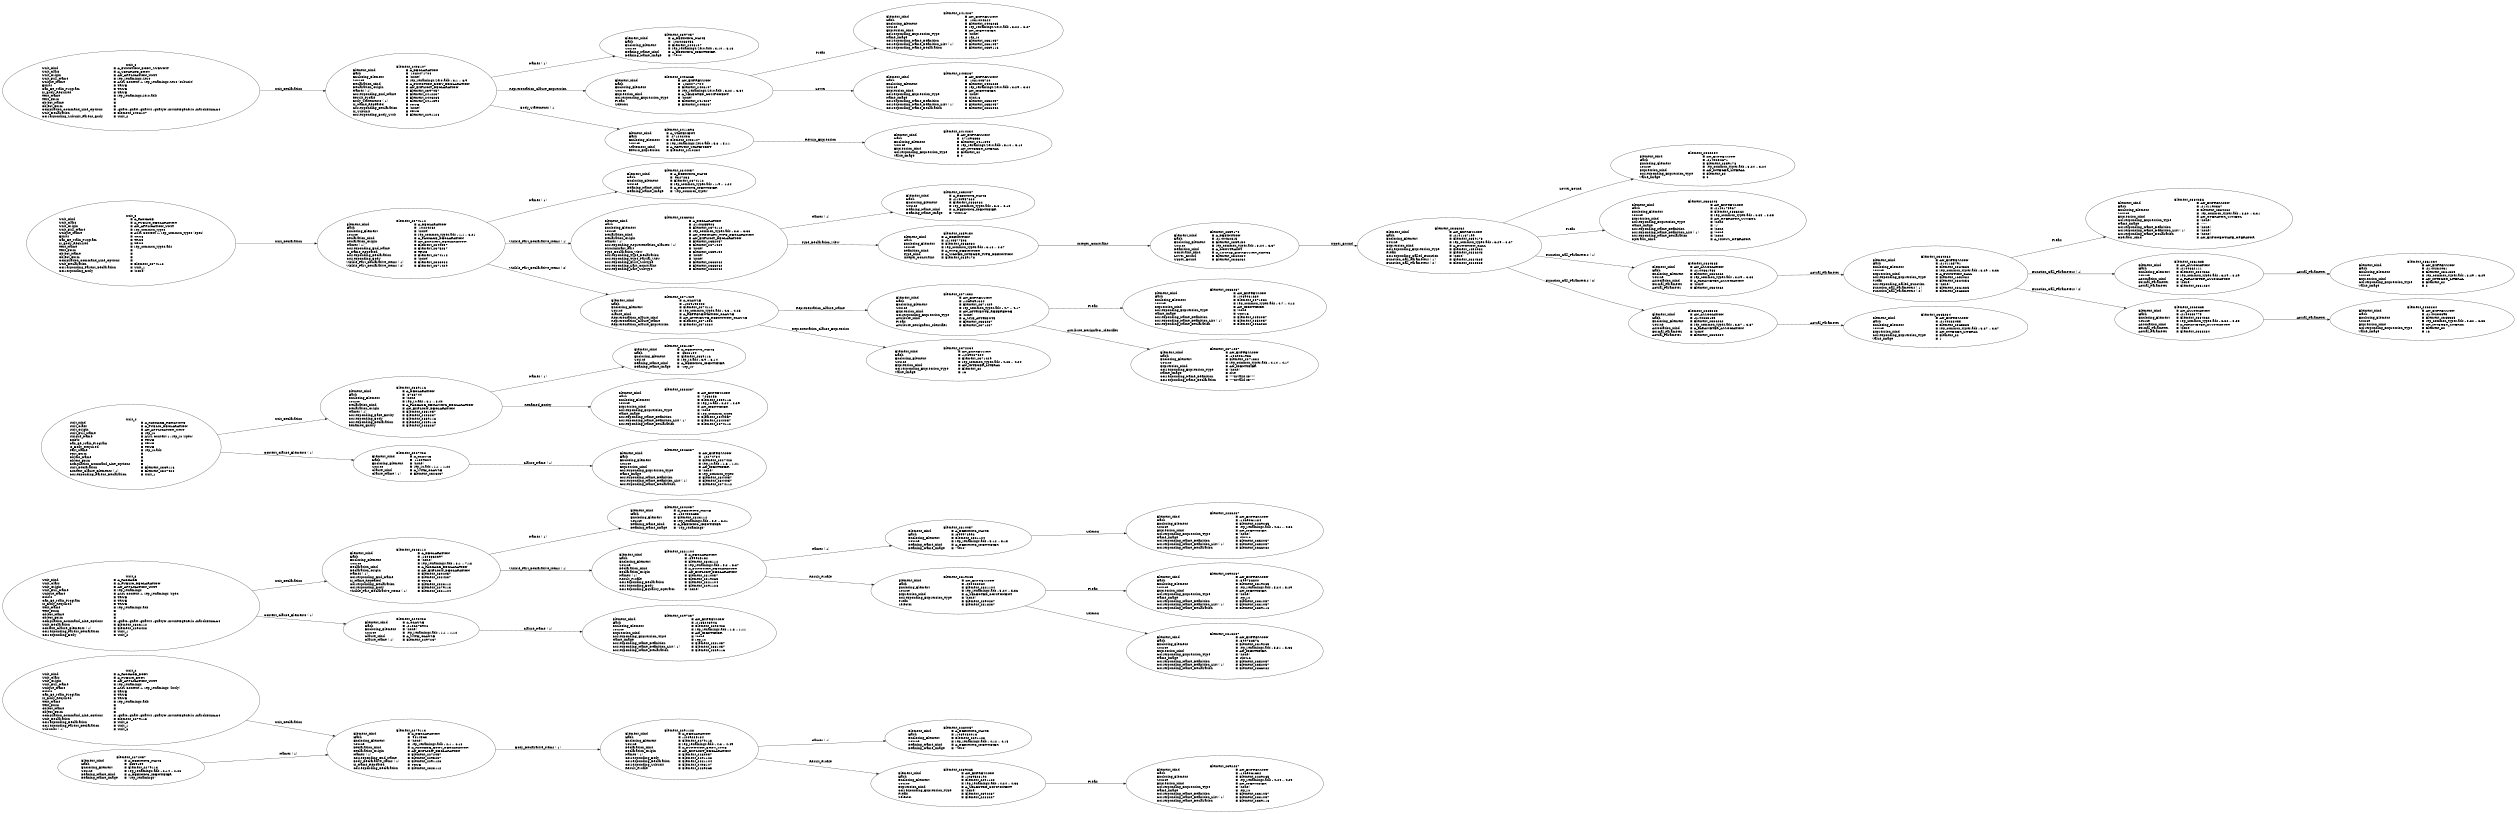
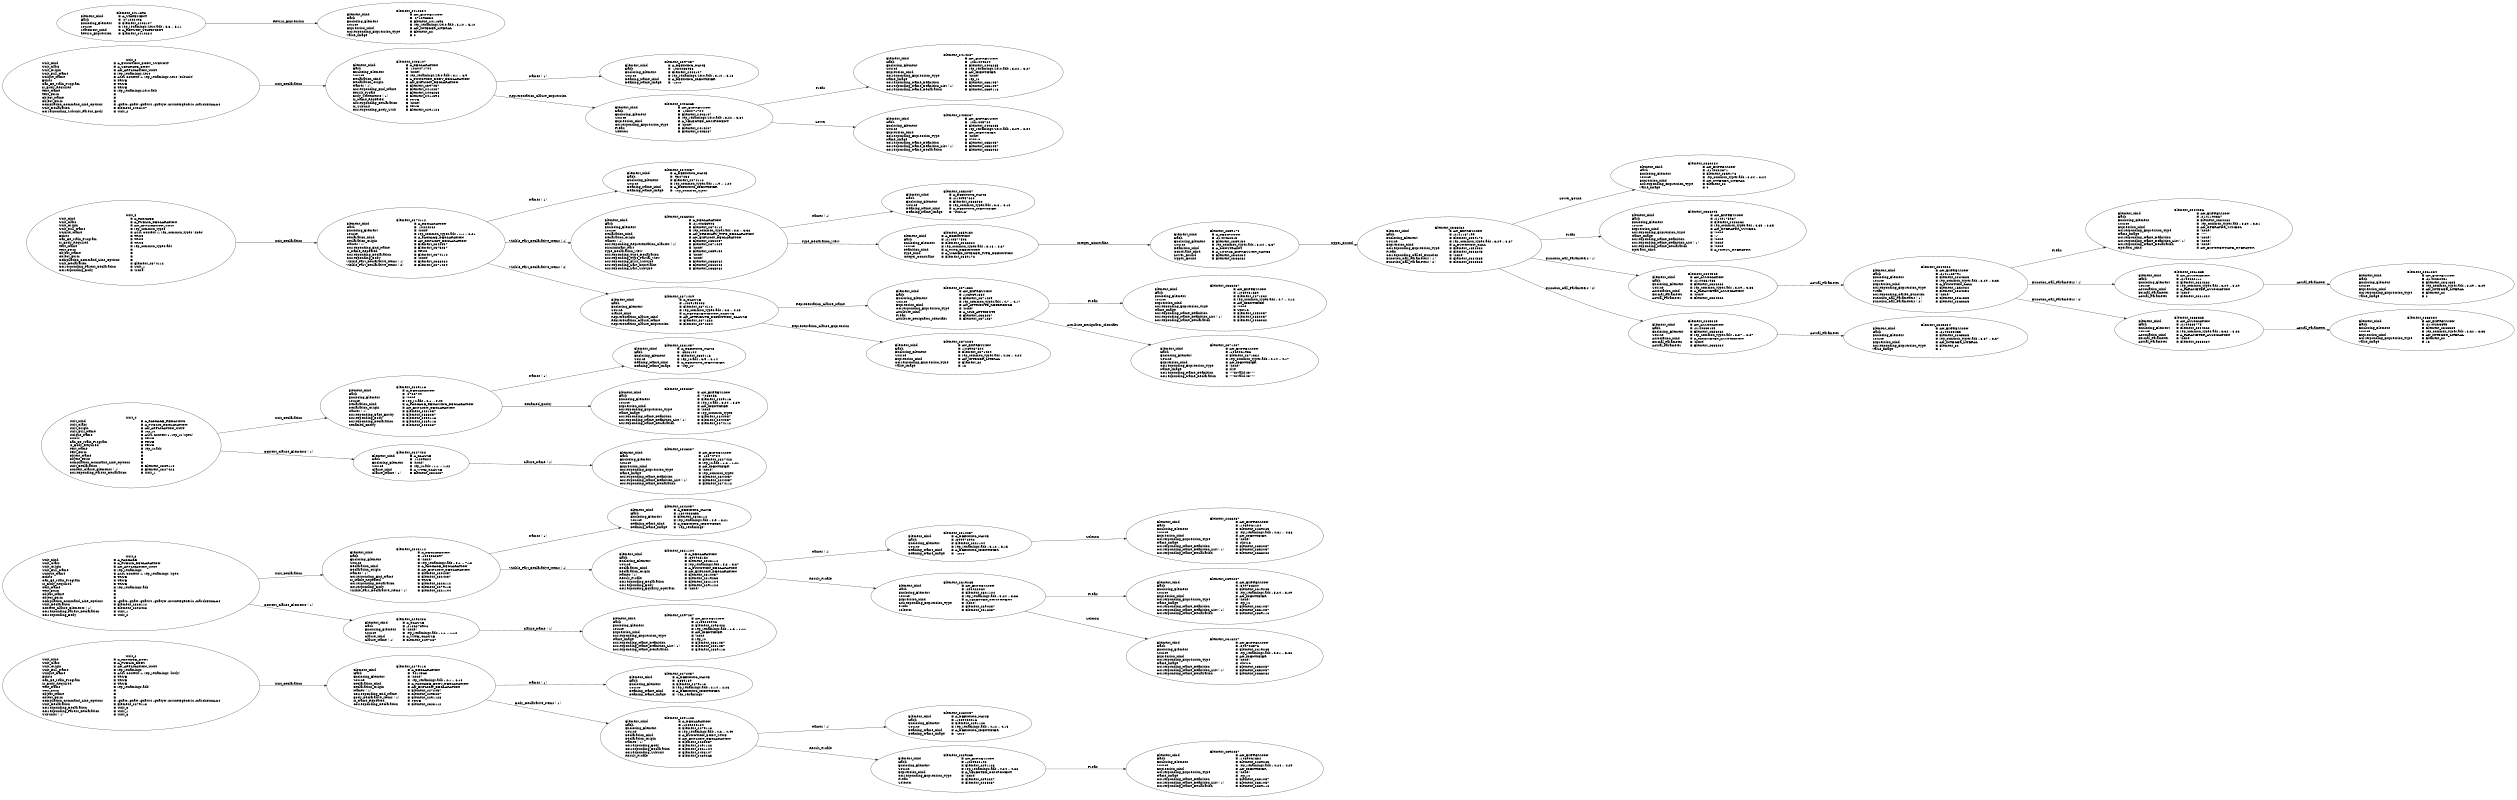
edge "Element_2408107" -> "Element_2411398": removed, label "Body_Statements ( 1)"
edge "Element_2272057" -> "Element_2279113": reversed
